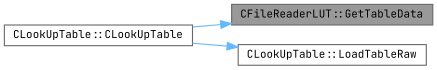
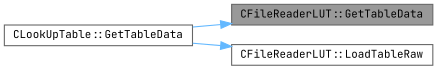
node "CLookUpTable::CLookUpTable": label "CLookUpTable::CLookUpTable" -> "CLookUpTable::GetTableData"
node "CLookUpTable::LoadTableRaw": label "CLookUpTable::LoadTableRaw" -> "CFileReaderLUT::LoadTableRaw"
